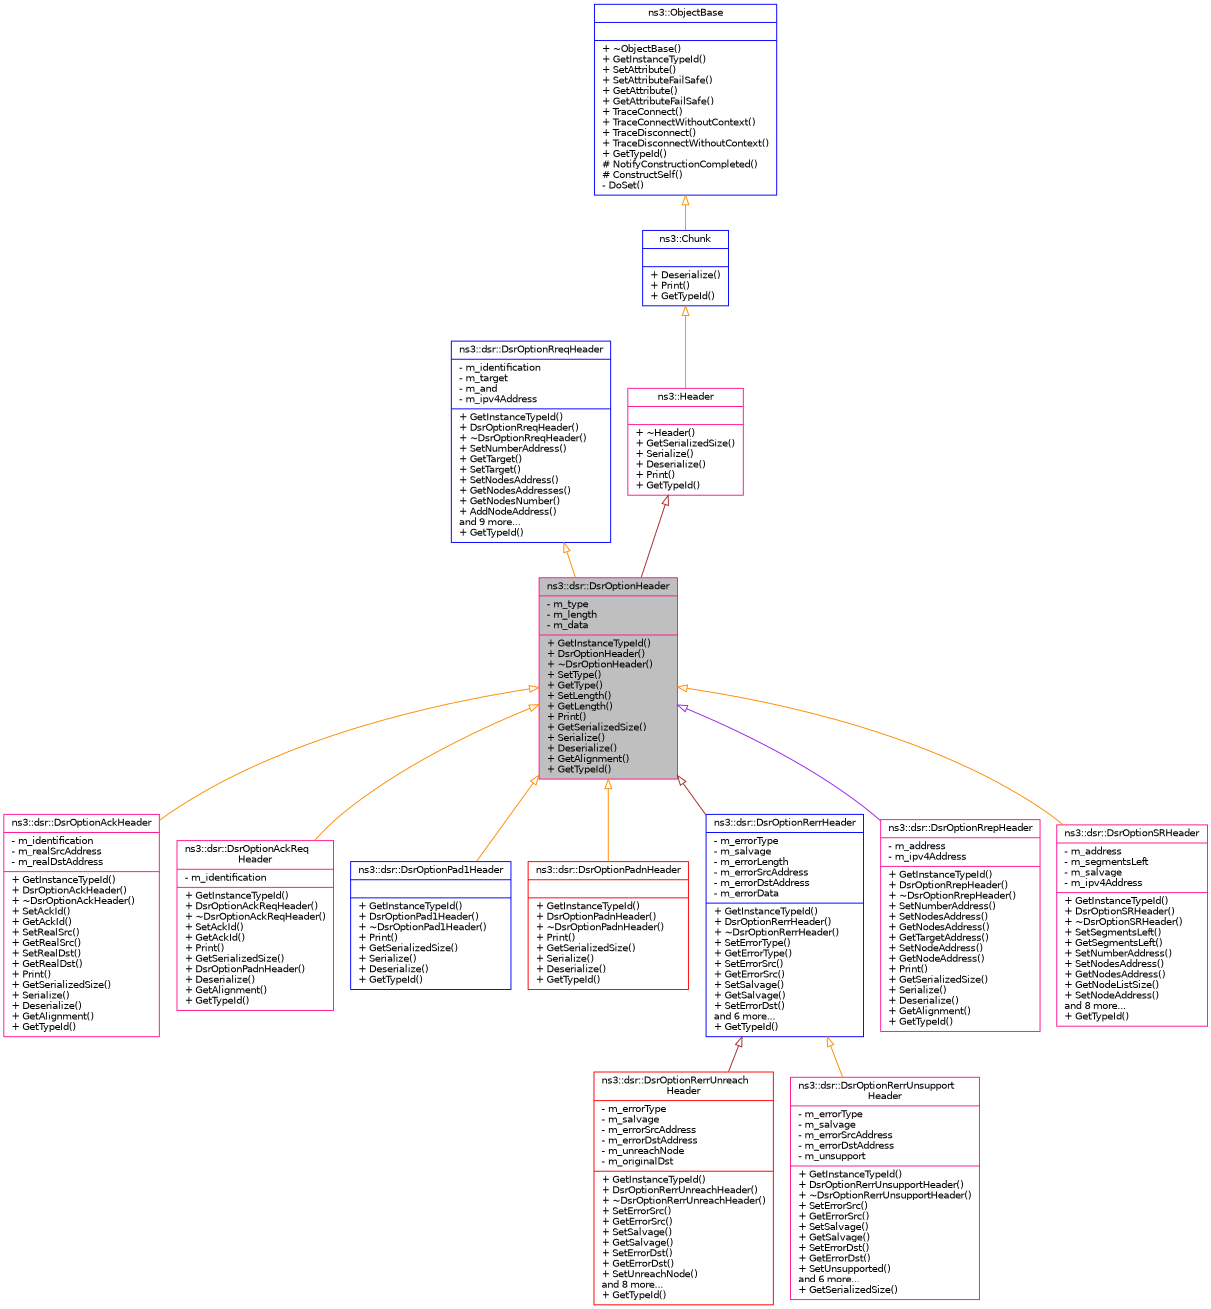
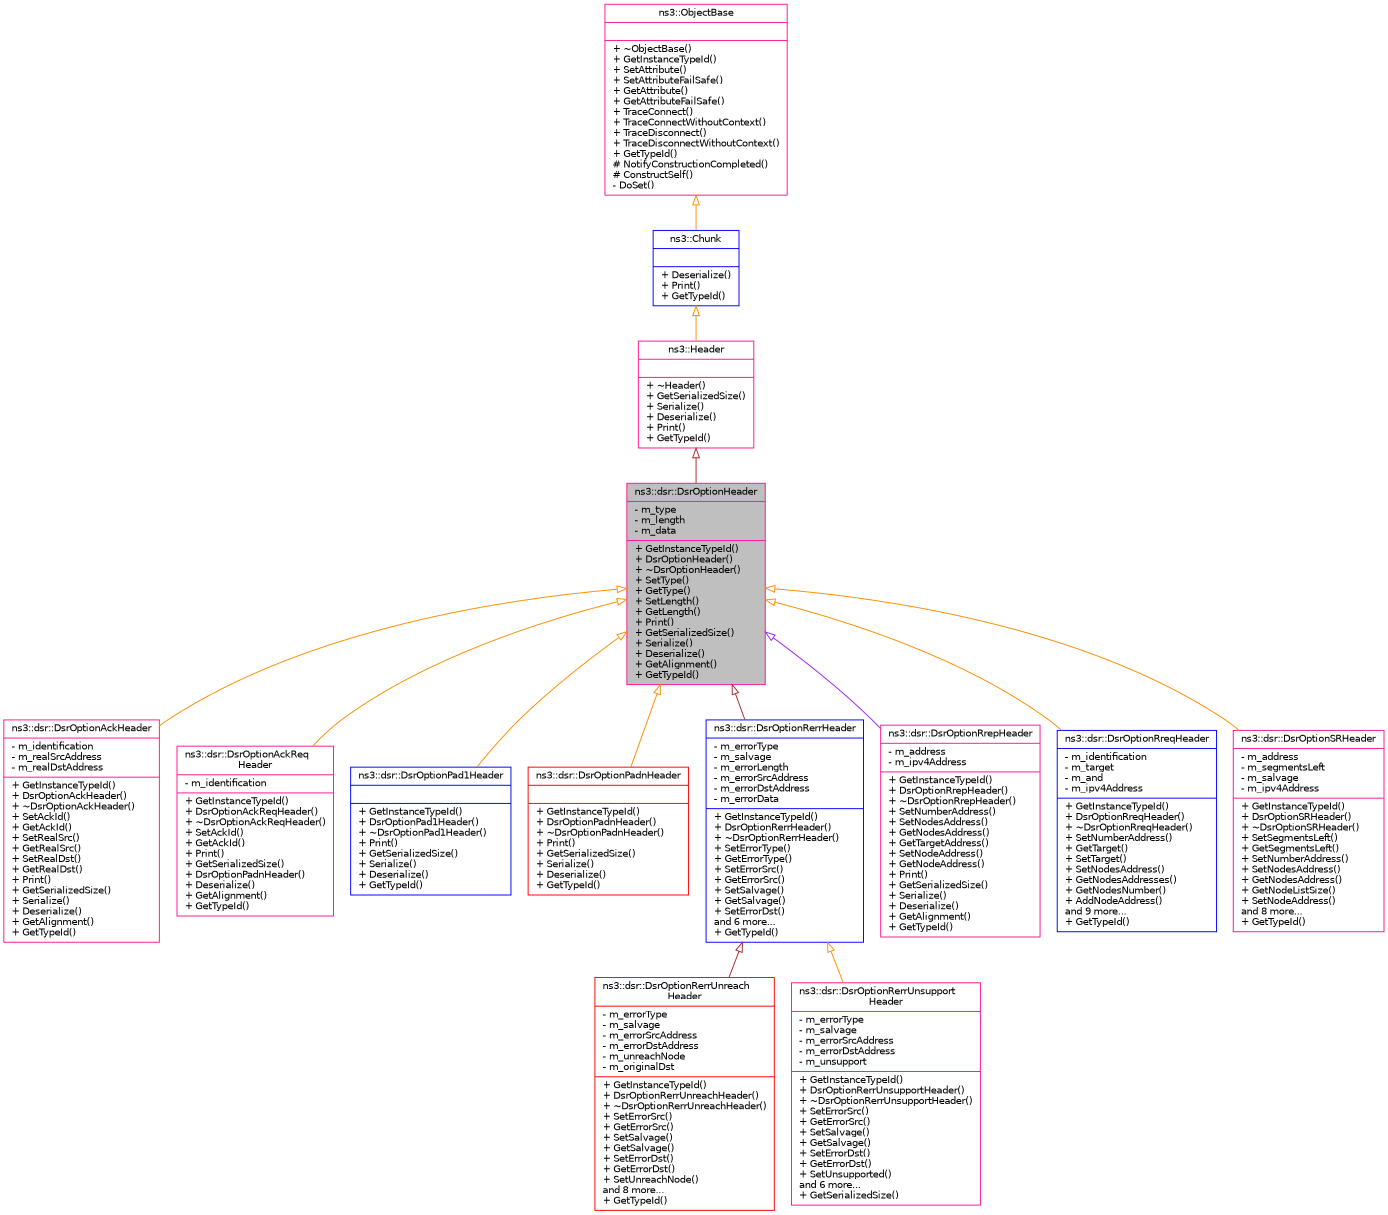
node "ns3::ObjectBase": color blue -> deeppink
edge "ns3::dsr::DsrOptionHeader" -> "ns3::dsr::DsrOptionRreqHeader": reversed
